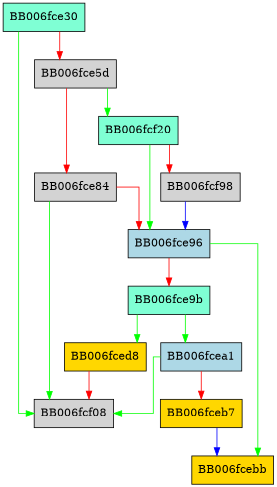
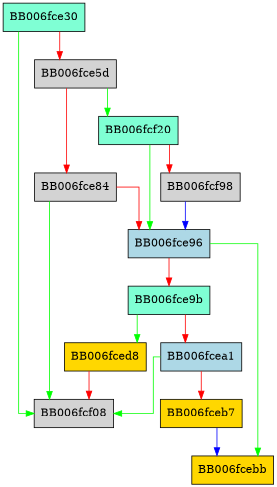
edge "BB006fce9b" -> "BB006fcea1": color green -> red
